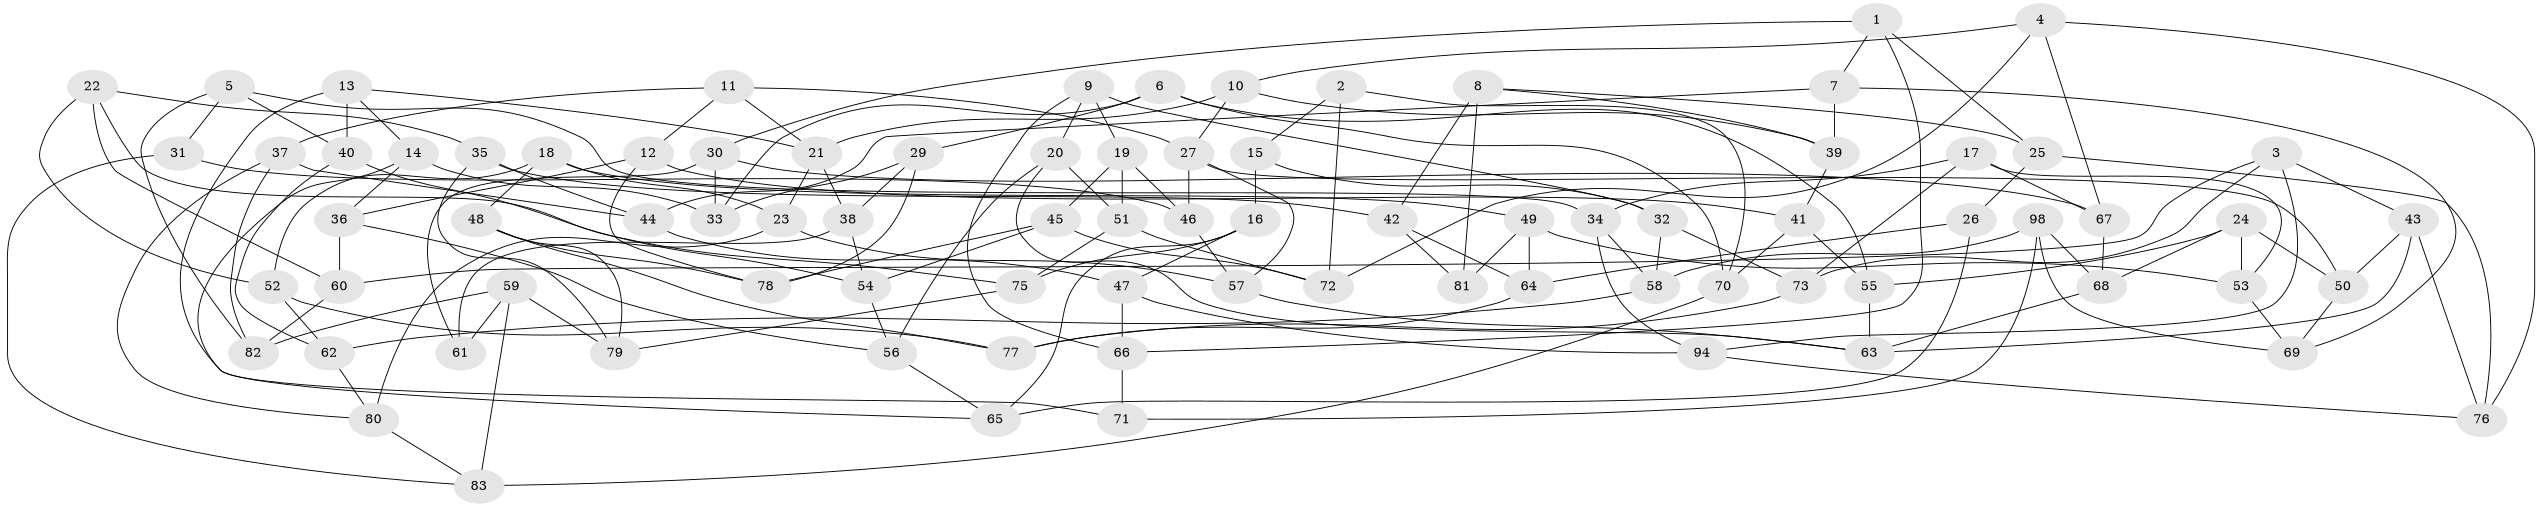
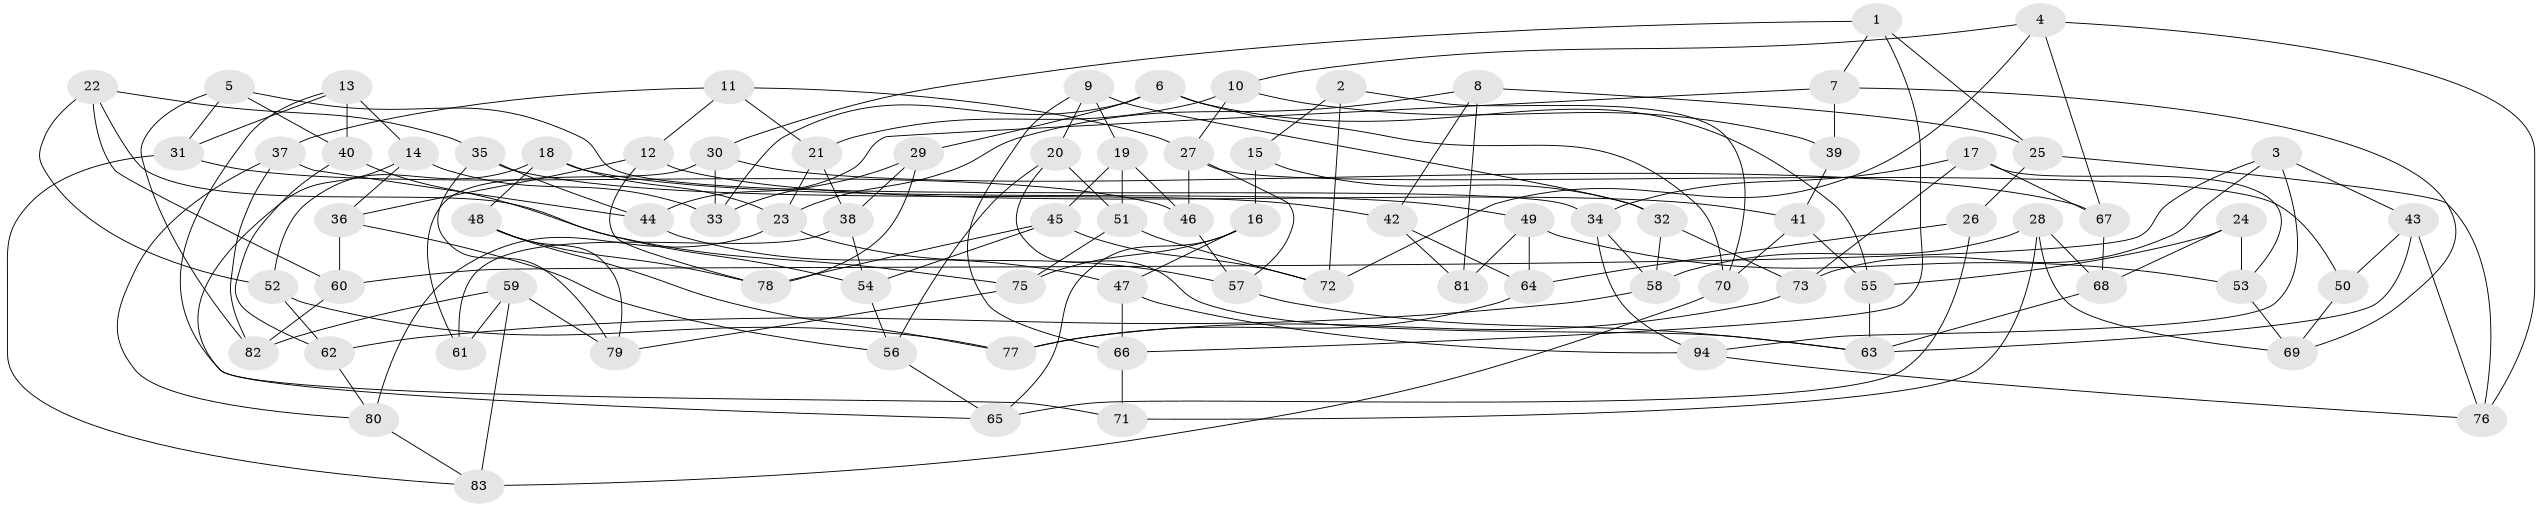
edge "8" -- "39": now "8" -- "23"
edge "13" -- "21": now "13" -- "31"
node "98": label "98" -> "28"
edge "24" -- "50": removed
